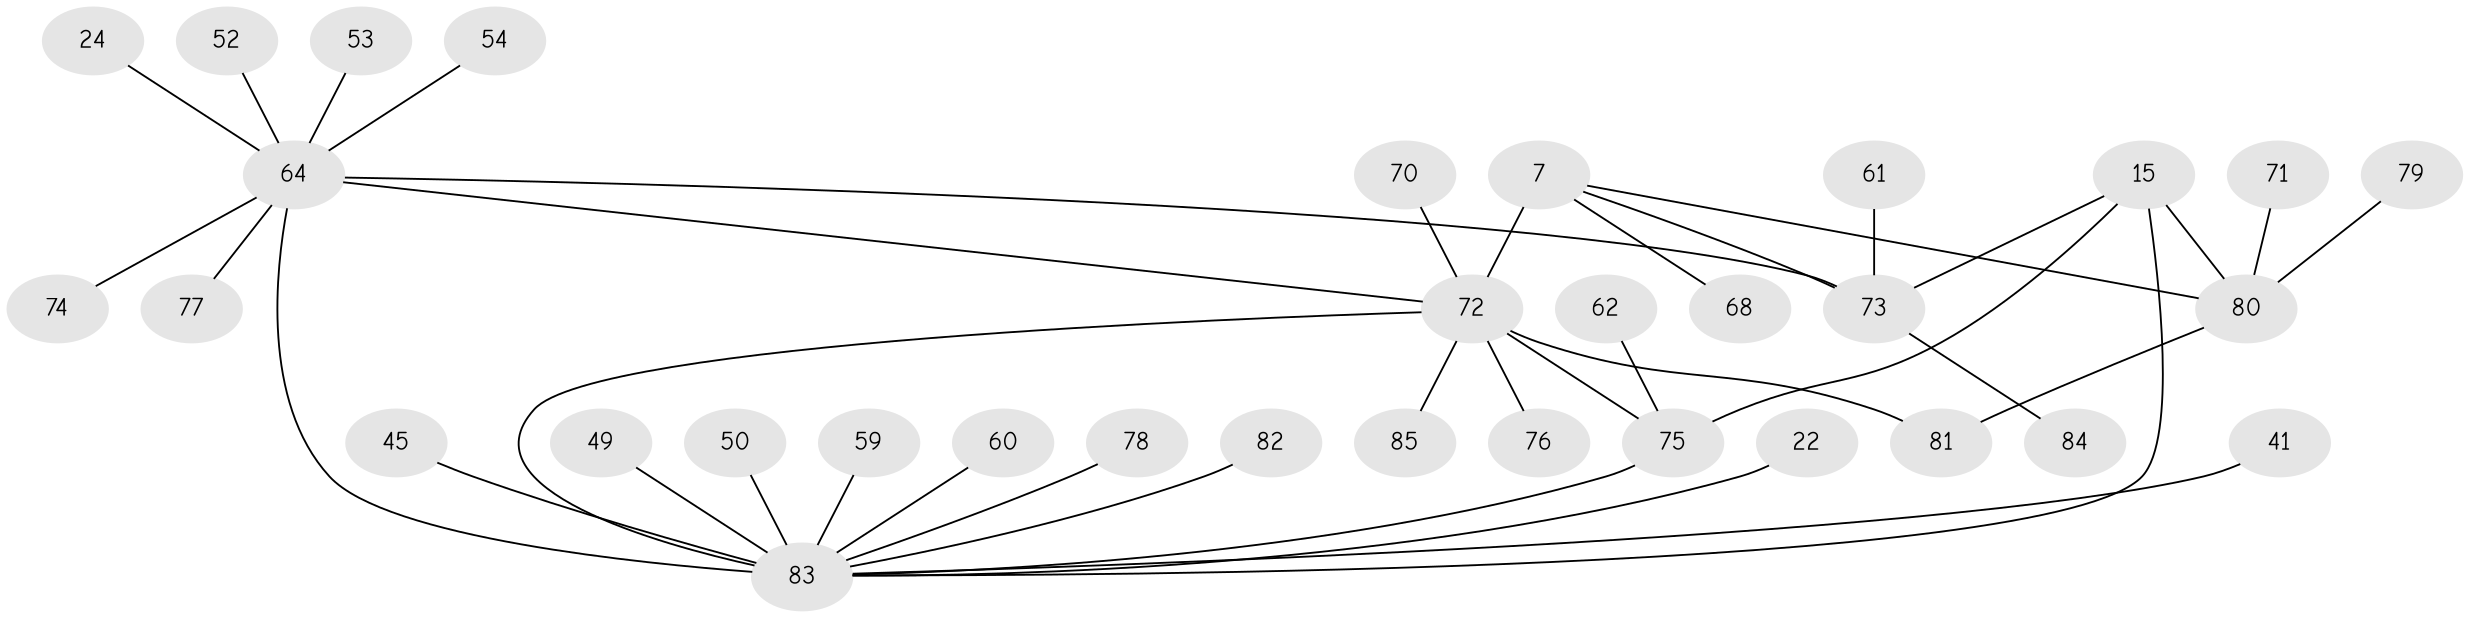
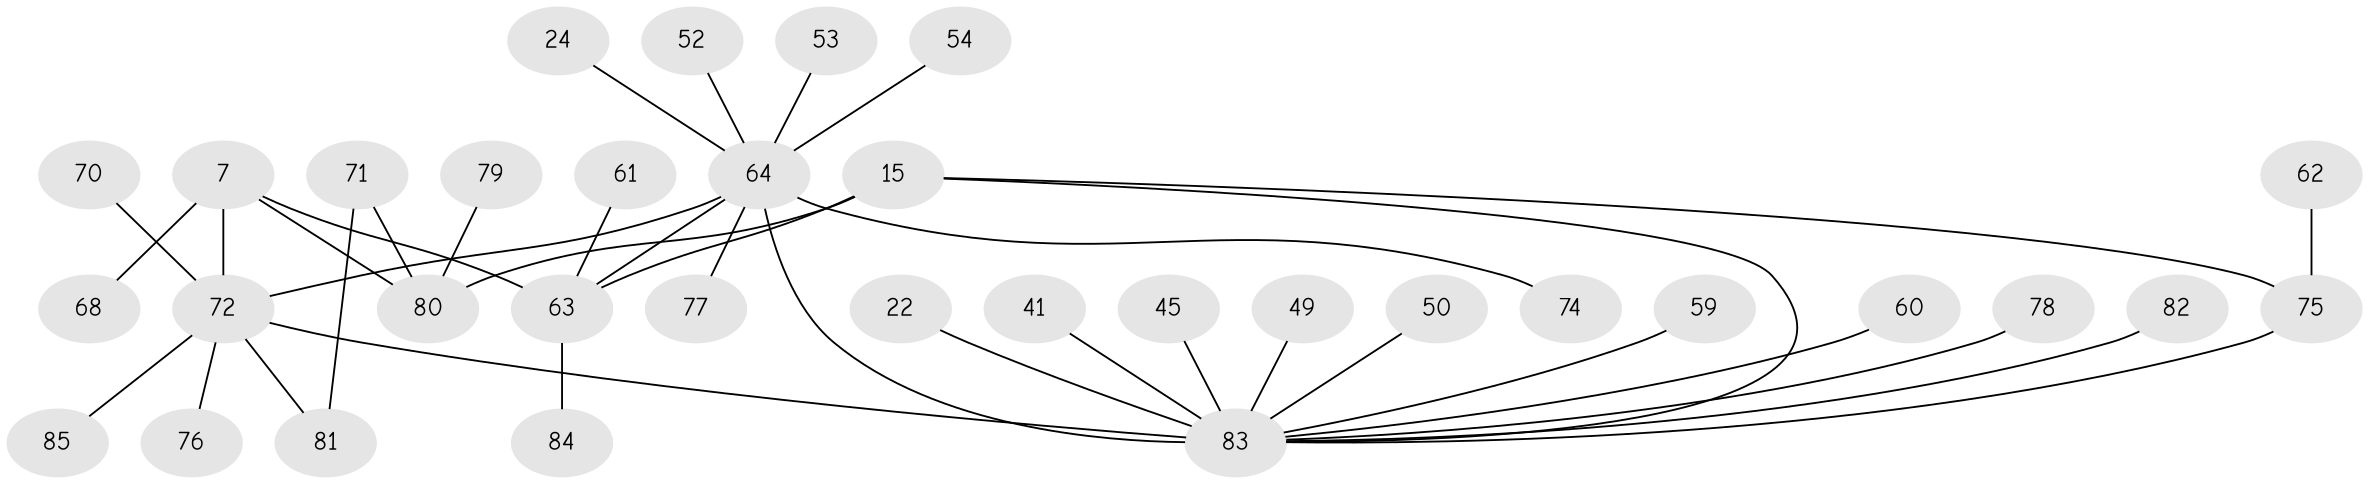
node "73": label "73" -> "63"
edge "80" -- "81": now "71" -- "81"
edge "72" -- "75": removed
